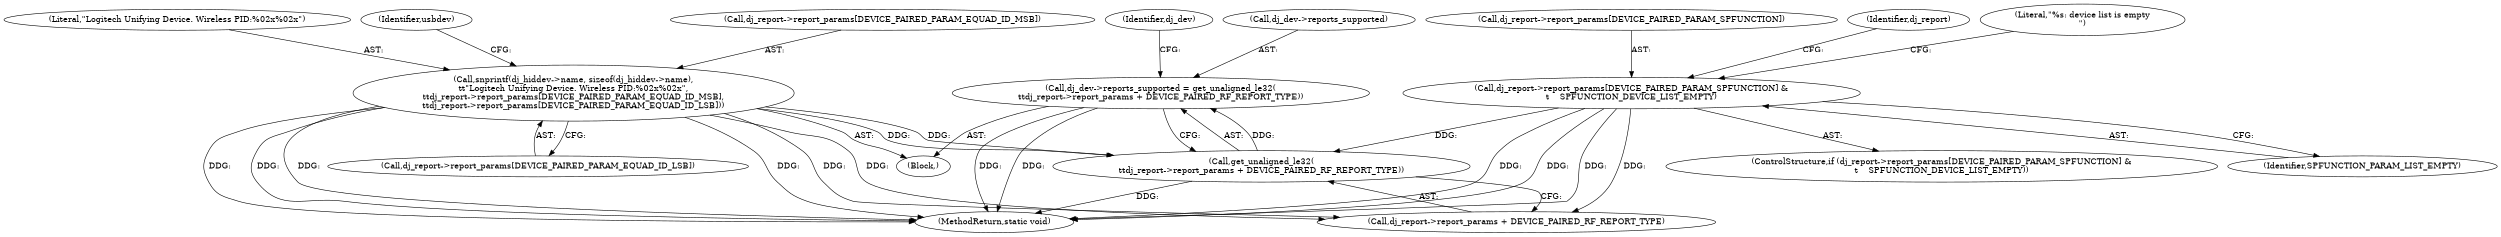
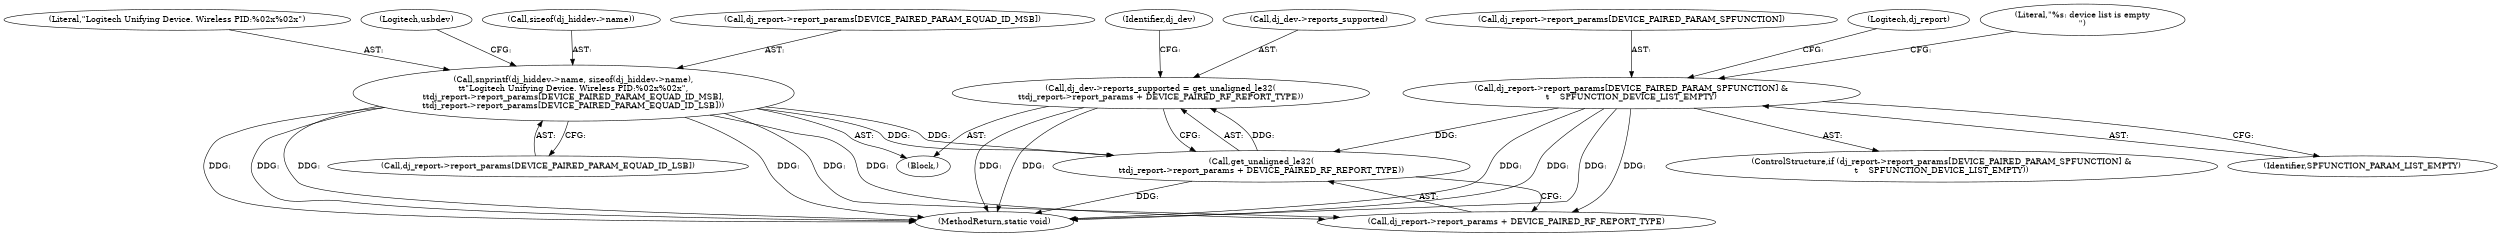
node "(Identifier,usbdev)": label "(Identifier,usbdev)" -> "(Logitech,usbdev)"
node "(Call,sizeof(dj_hiddev->name))": added
node "(Identifier,dj_report)": label "(Identifier,dj_report)" -> "(Logitech,dj_report)"
